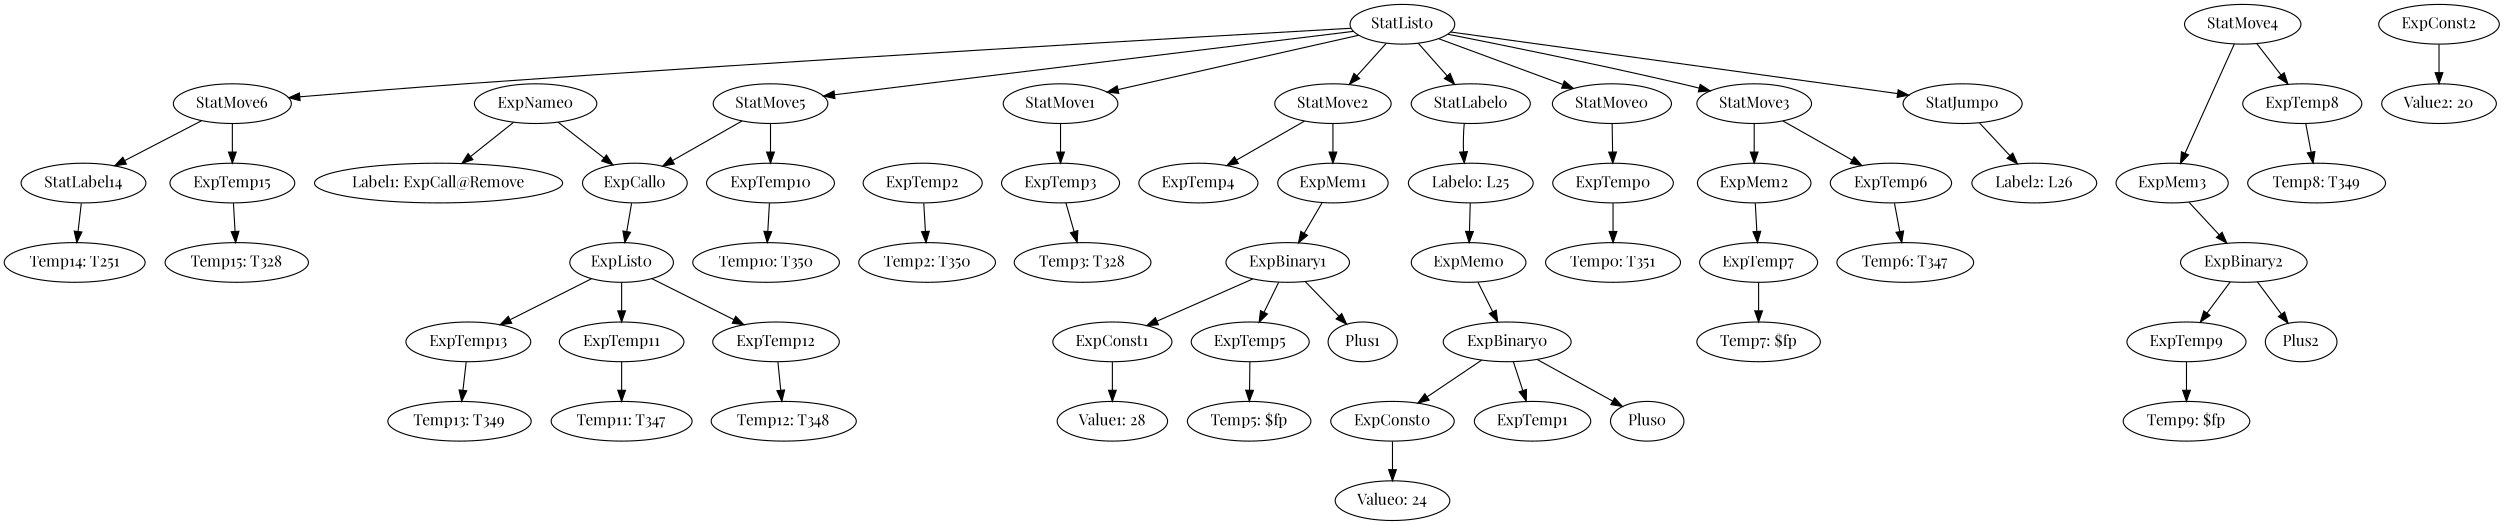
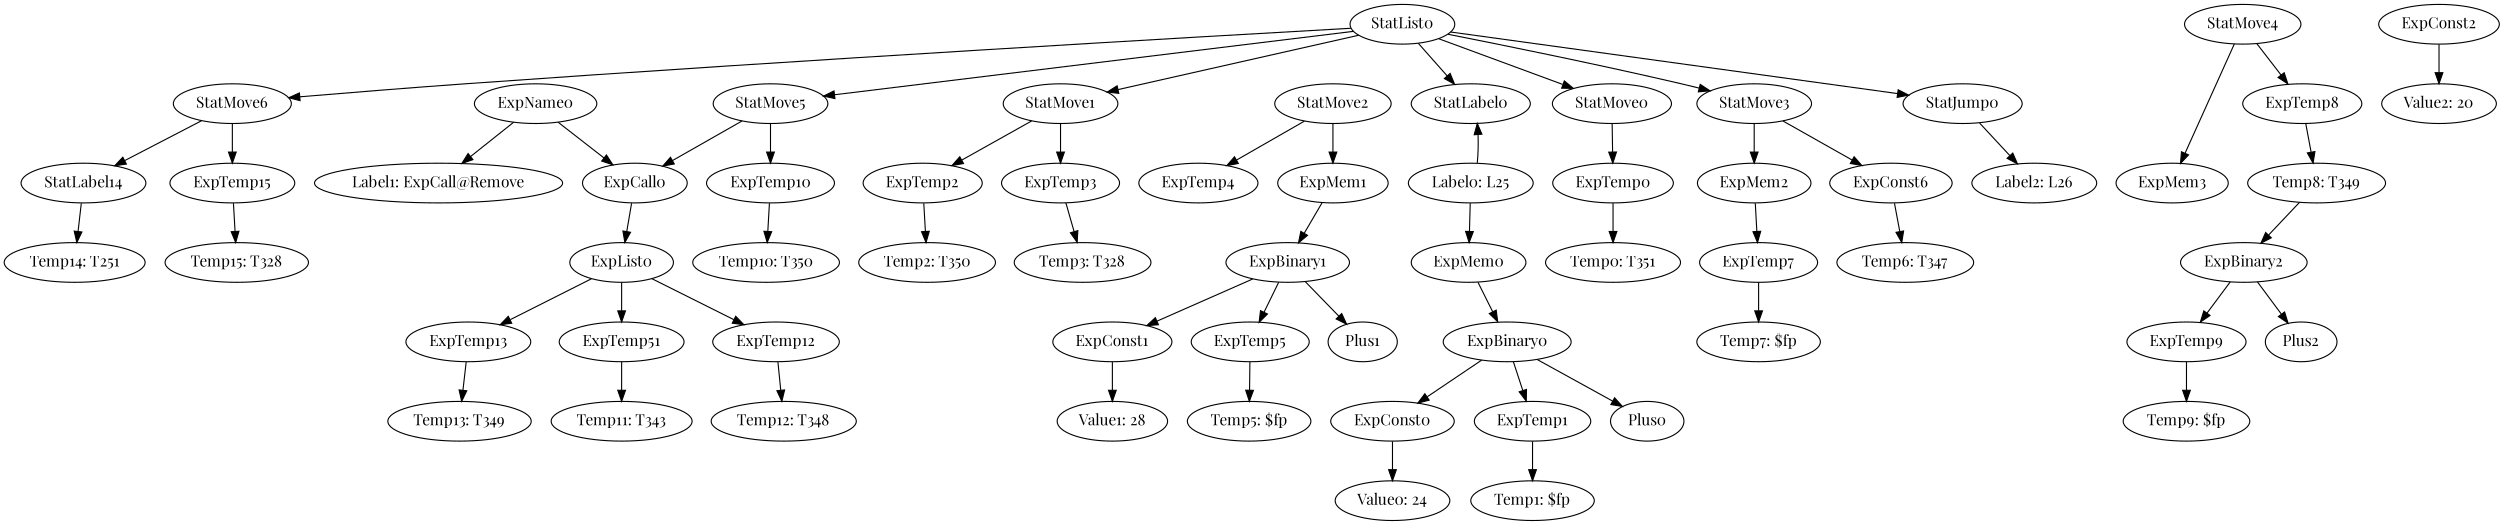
edge "StatList0" -> "StatMove2": removed
edge "StatLabel0" -> "Label0: L25": reversed
edge "StatMove1" -> "ExpTemp2": added
node "ExpTemp6": label "ExpTemp6" -> "ExpConst6"
edge "ExpMem3" -> "ExpBinary2": now "Temp8: T349" -> "ExpBinary2"
node "ExpTemp11": label "ExpTemp11" -> "ExpTemp51"
node "Temp11: T347": label "Temp11: T347" -> "Temp11: T343"
node "Temp1: $fp": added
